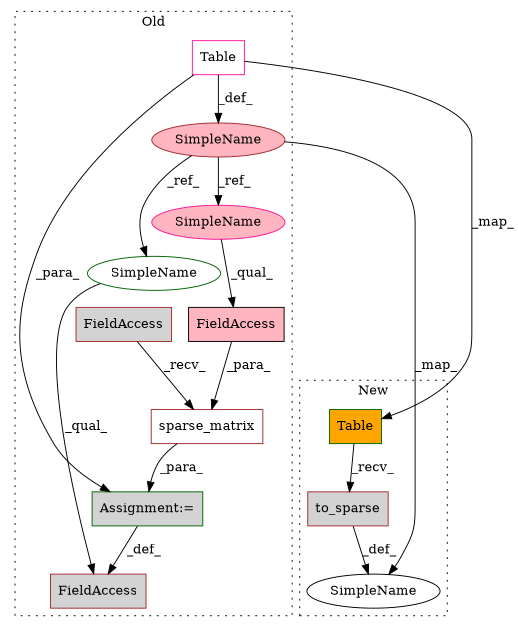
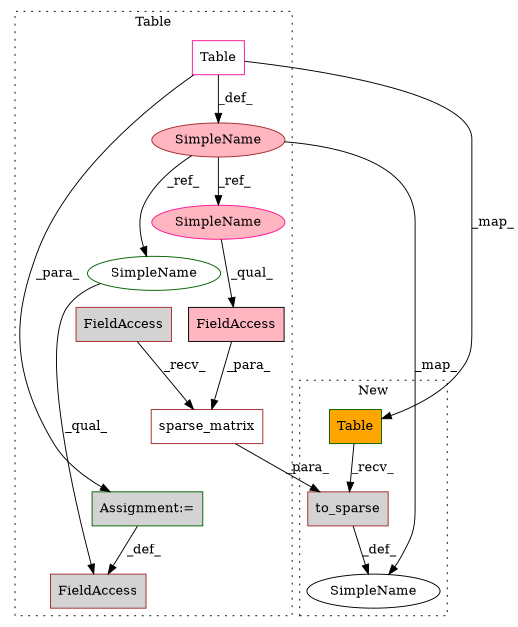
cluster "Old": label "Old" -> "Table"
edge "sparse_matrix" -> "Assignment:=": now "sparse_matrix" -> "to_sparse"
